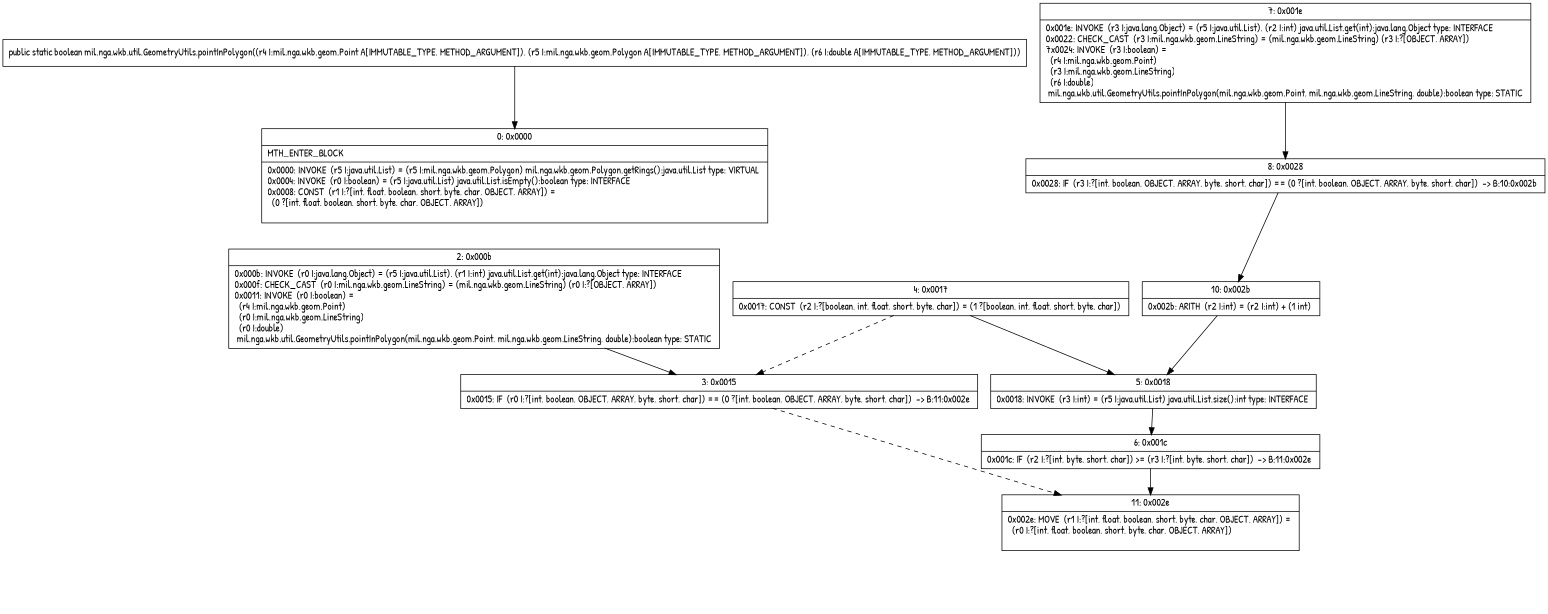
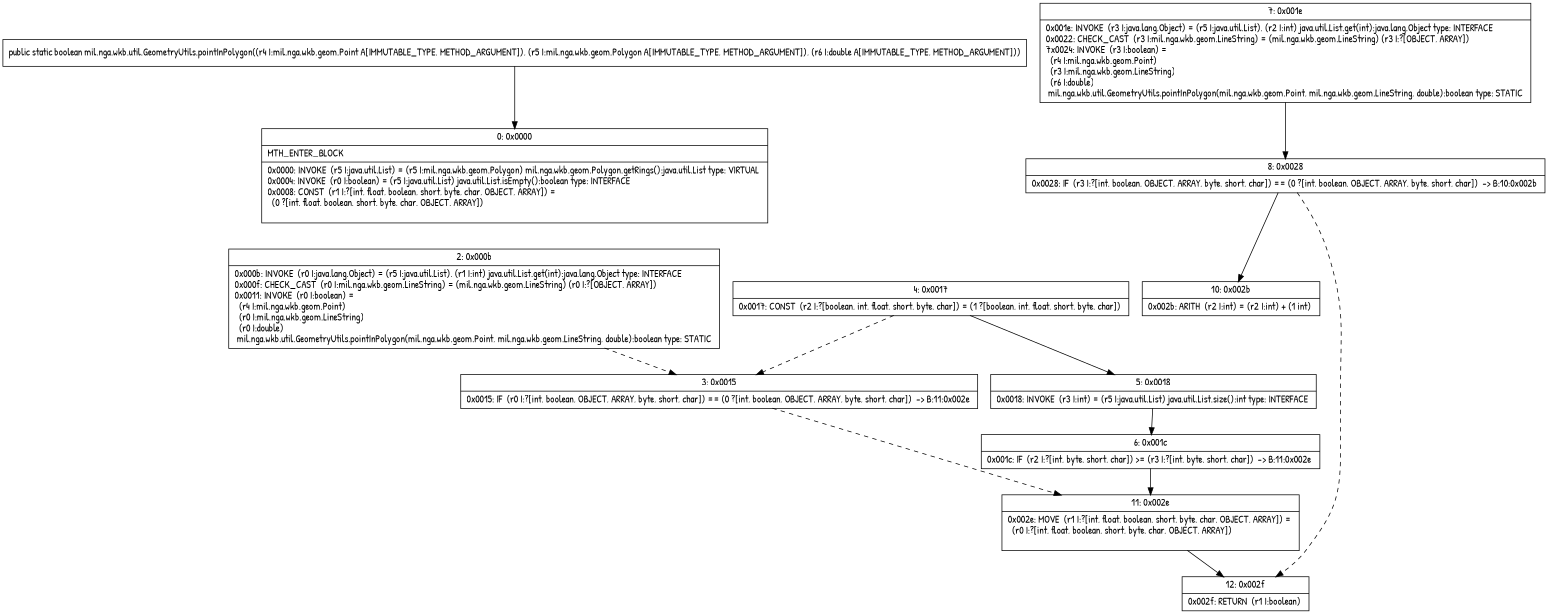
edge "10: 0x002b" -> "5: 0x0018": removed
edge "2: 0x000b" -> "3: 0x0015": style solid -> dashed
node "12: 0x002f": added
